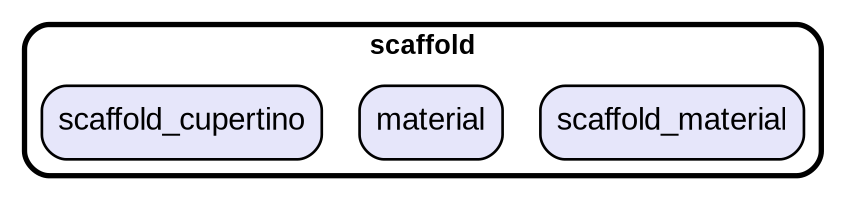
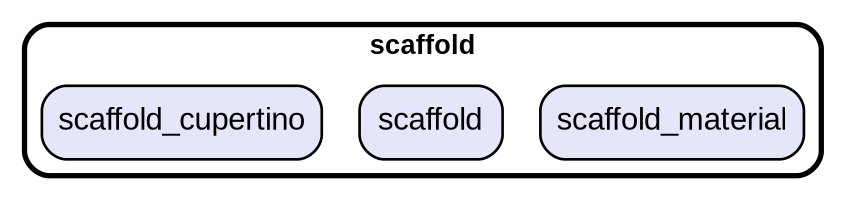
node "material": label "material" -> "scaffold"
